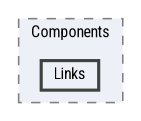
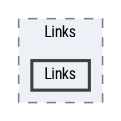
cluster "Components": label "Components" -> "Links"
